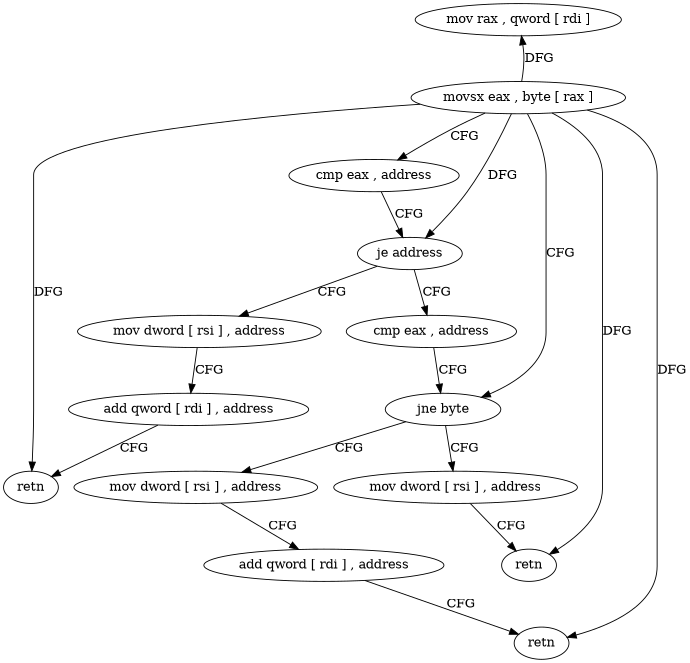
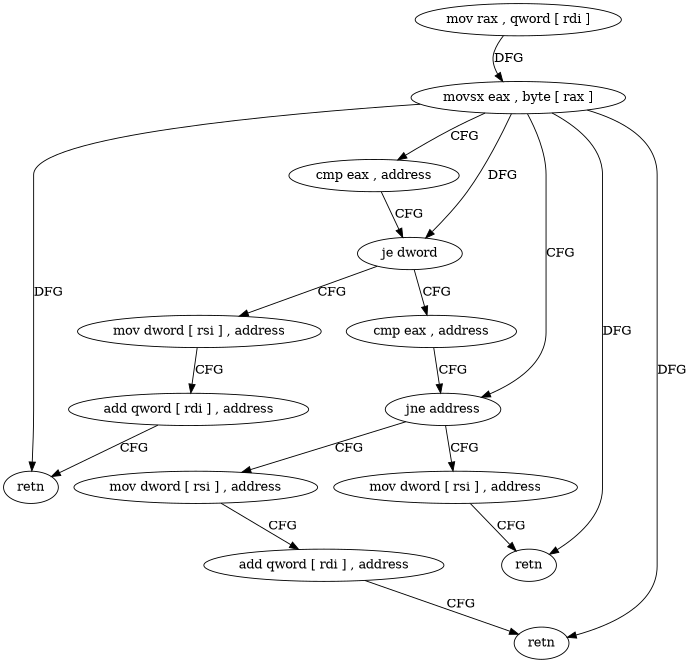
edge "movsx eax , byte [ rax ]" -> "mov rax , qword [ rdi ]": reversed
node "je address": label "je address" -> "je dword"
node "jne byte": label "jne byte" -> "jne address"
